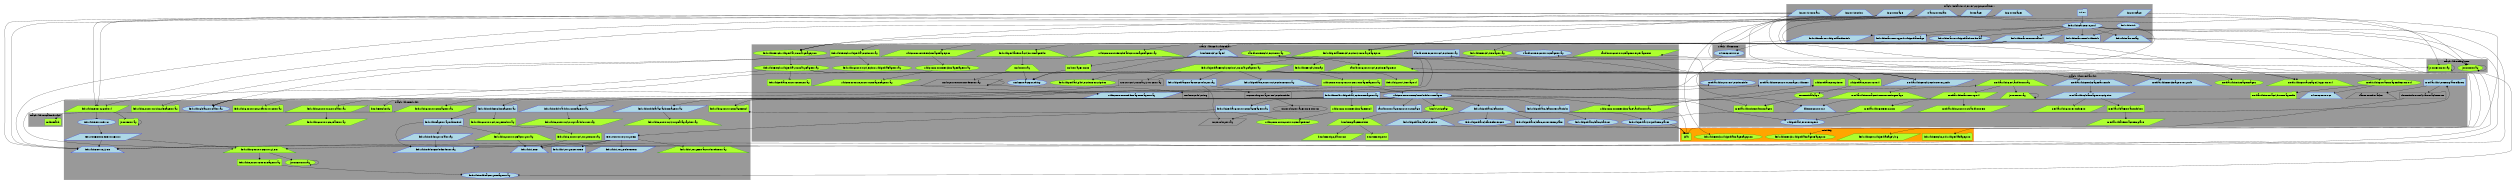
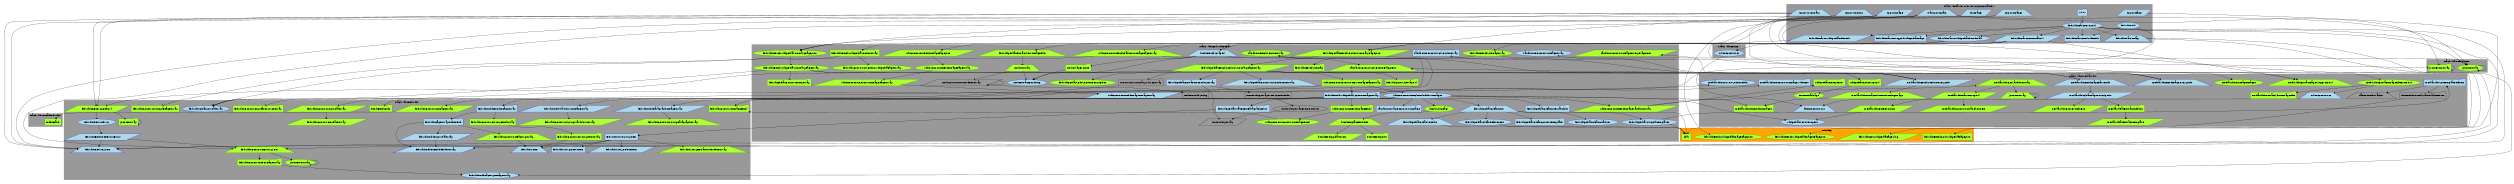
node "fedwikipedia_ConstructImagePageArray": label "fedwikipedia_ConstructImagePageArray" -> "fedwikipedia_MakeTextParagraphFirst"
